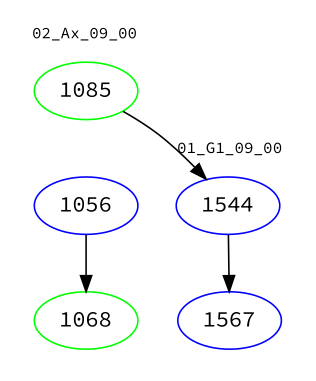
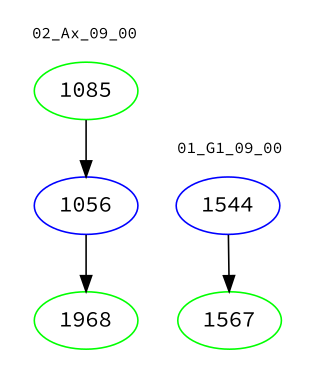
edge "1085" -> "1544": now "1085" -> "1056"
node "1068": label "1068" -> "1968"
node "1567": color blue -> green
